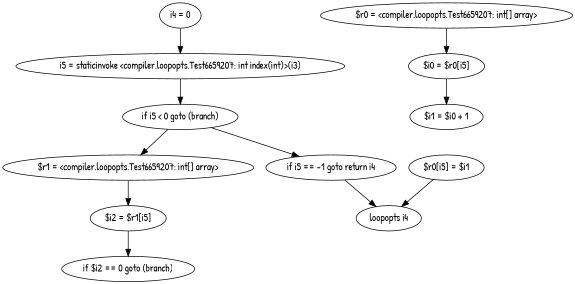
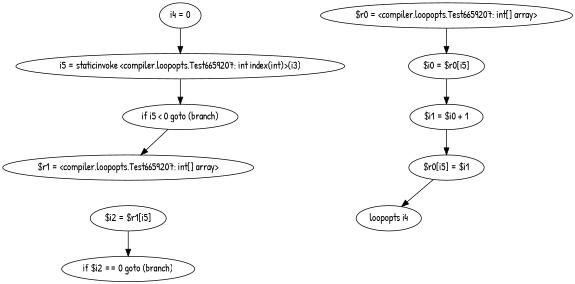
edge "$i1 = $i0 + 1" -> "$r0[i5] = $i1": added
node "if i5 == -1 goto return i4": removed
edge "$r1 = <compiler.loopopts.Test6659207: int[] array>" -> "$i2 = $r1[i5]": removed
